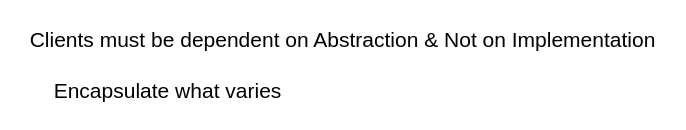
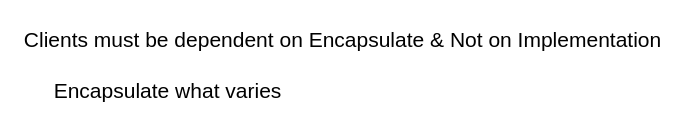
node "Clients must be dependent on Abstraction & Not on Implementation": label "Clients must be dependent on Abstraction & Not on Implementation" -> "Clients must be dependent on Encapsulate & Not on Implementation"
